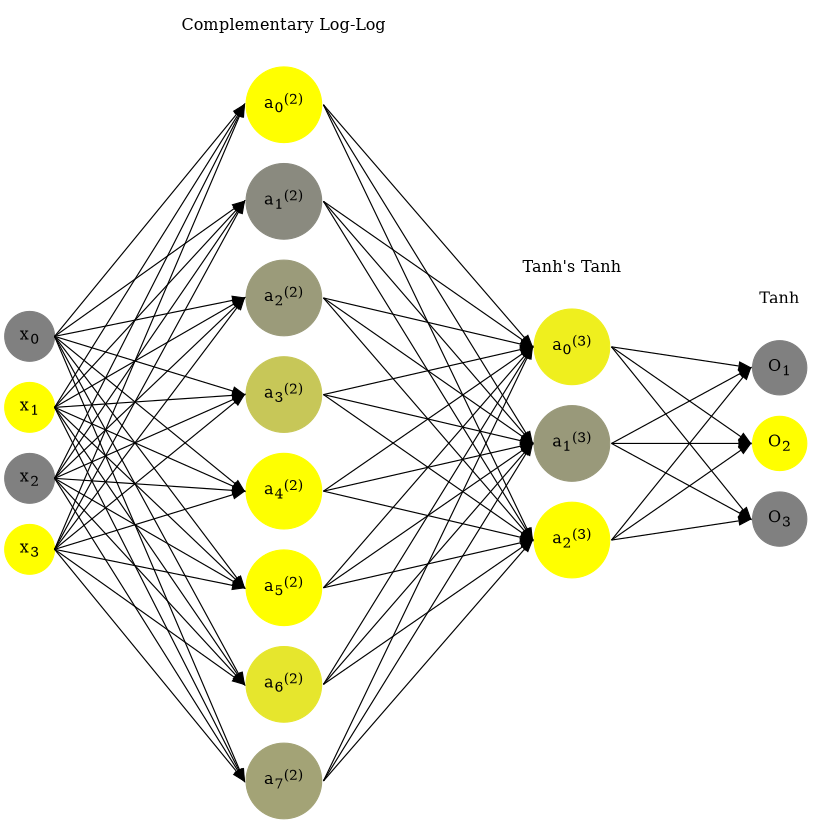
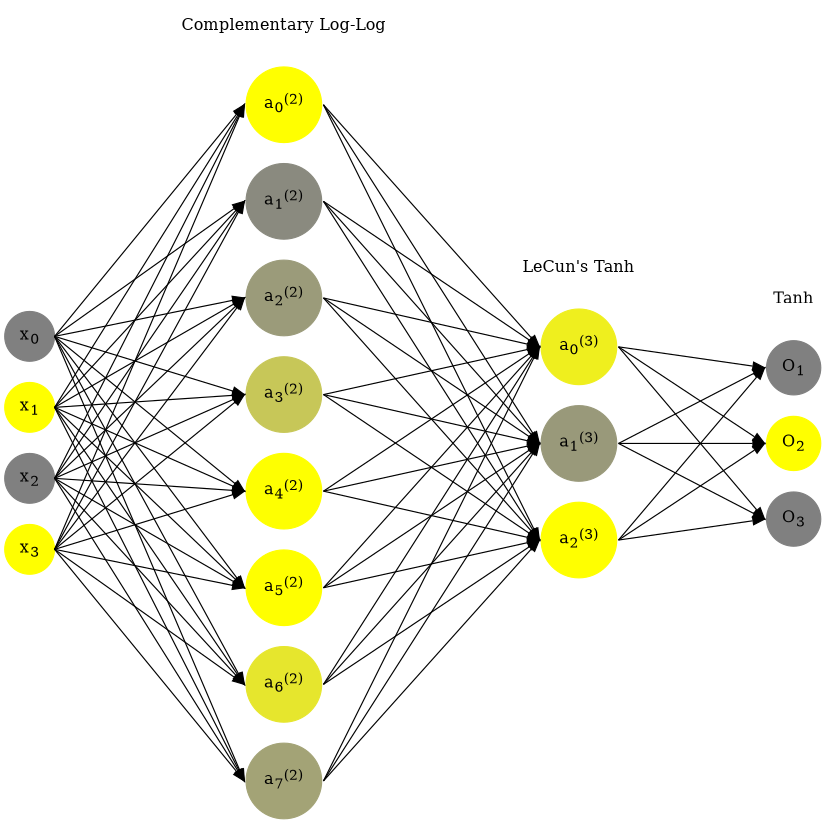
node "Tanh's Tanh": label "Tanh's Tanh" -> "LeCun's Tanh"
